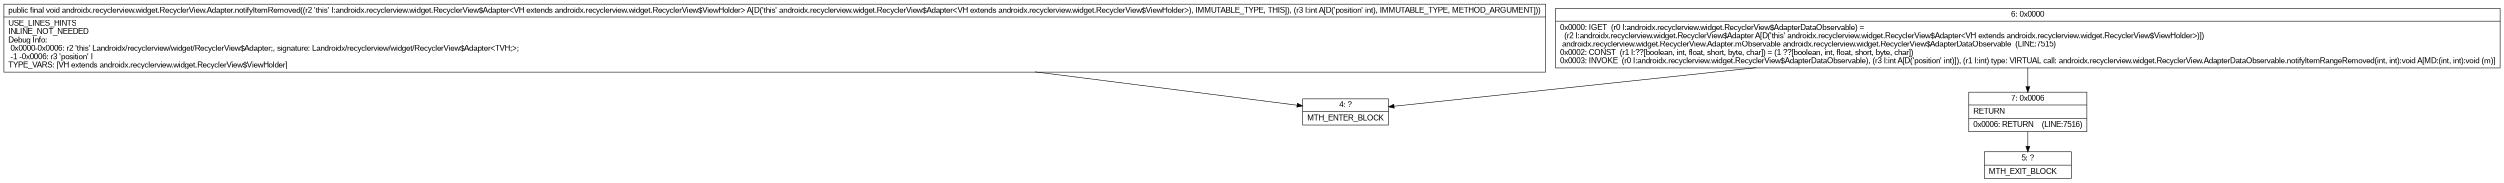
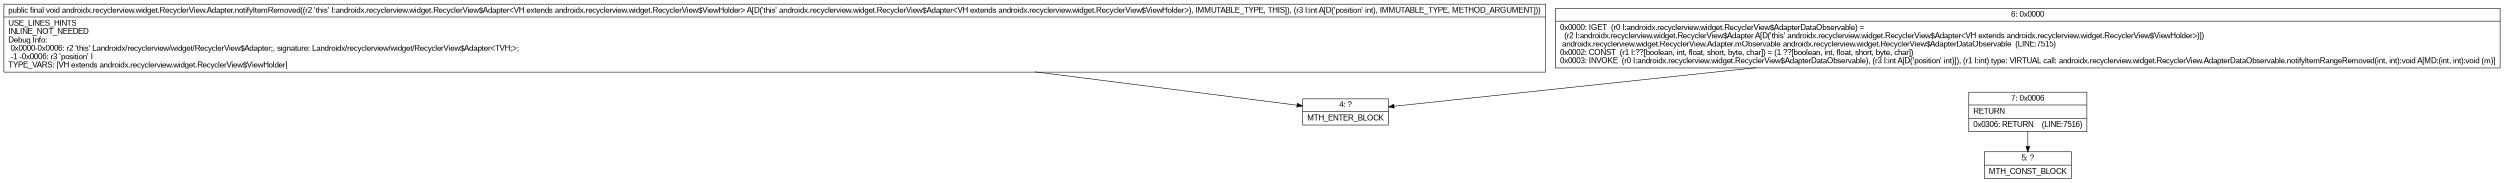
edge "6: 0x0000" -> "7: 0x0006": removed
node "7: 0x0006": text "0x0006: RETURN    (LINE:7516)" -> "0x0306: RETURN    (LINE:7516)"
node "5: ?": text "MTH_EXIT_BLOCK" -> "MTH_CONST_BLOCK"
